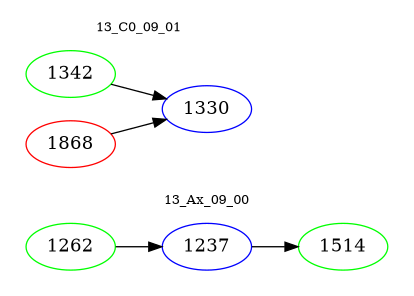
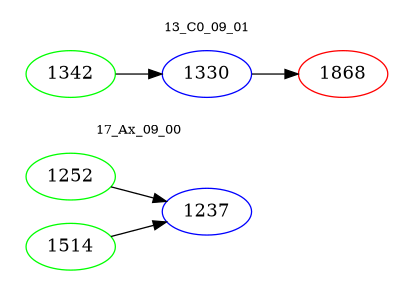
edge "1868" -> "1330": reversed
cluster "13_Ax_09_00": label "13_Ax_09_00" -> "17_Ax_09_00"
node "1262": label "1262" -> "1252"
edge "1237" -> "1514": reversed
